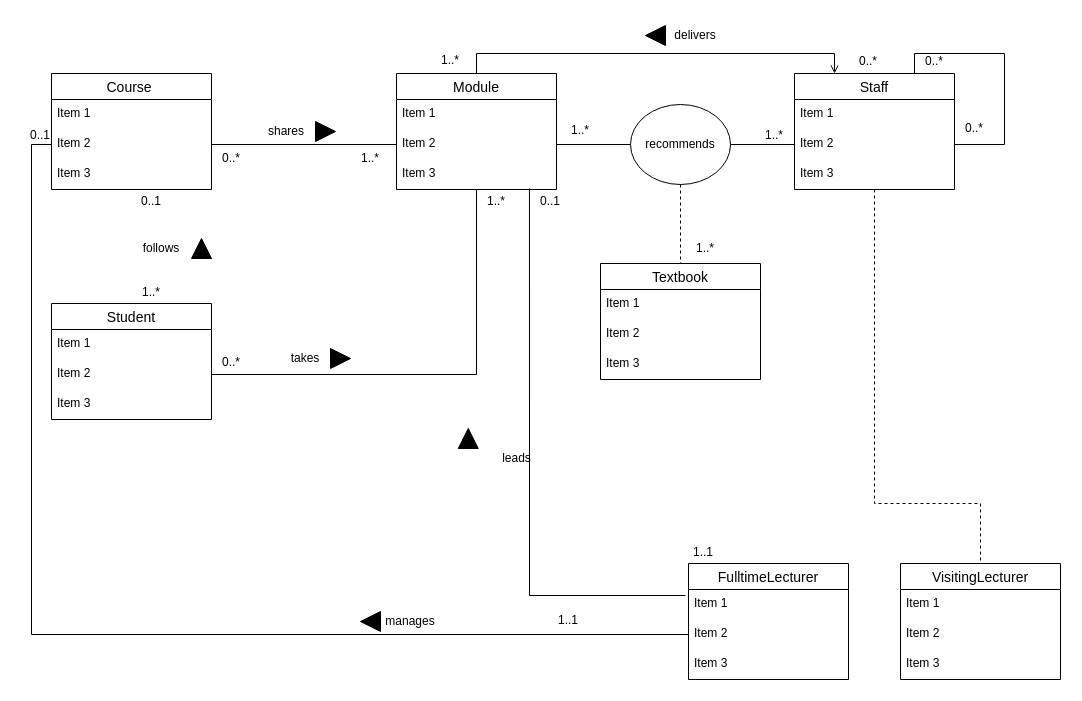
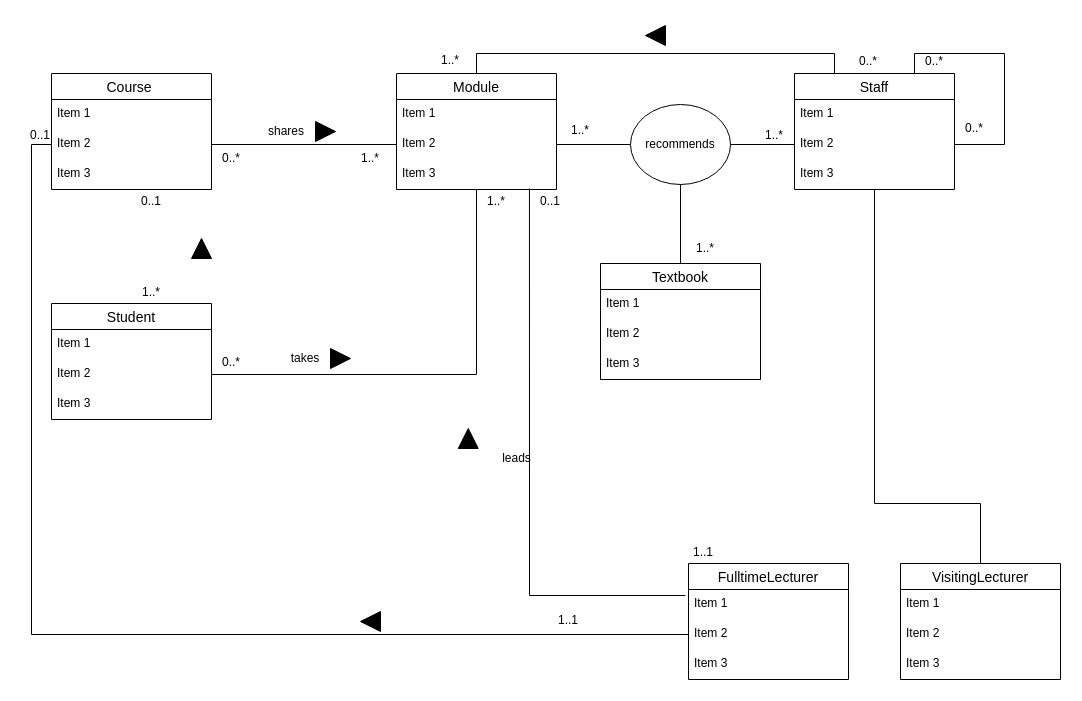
node "delivers": removed
edge "Module" -> "Staff": arrowhead open -> none
edge "recommends" -- "Textbook": style dashed -> solid
node "follows": removed
edge "Staff" -- "VisitingLecturer": style dashed -> solid
node "manages": removed
